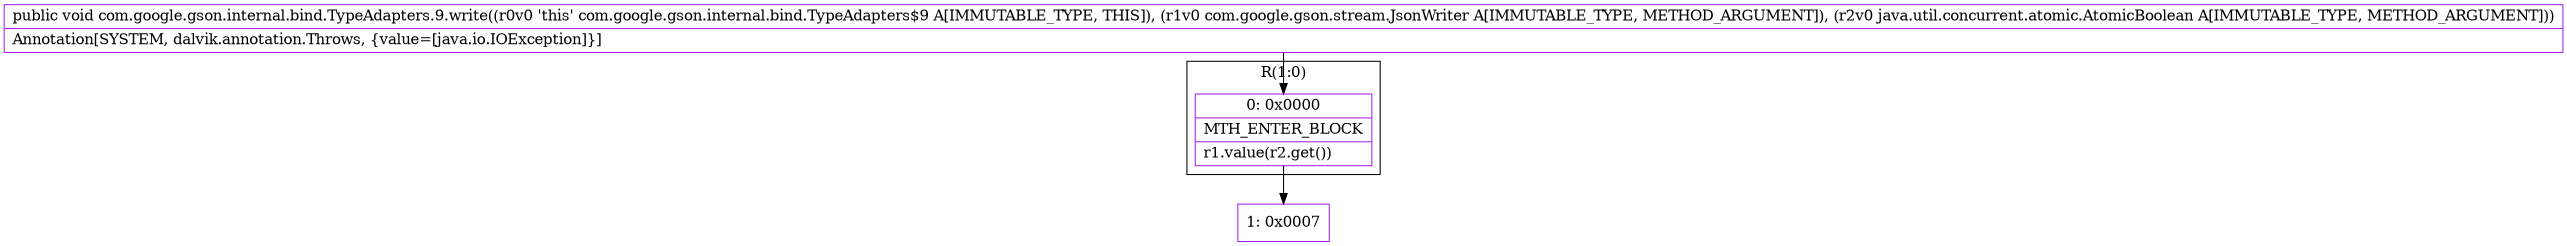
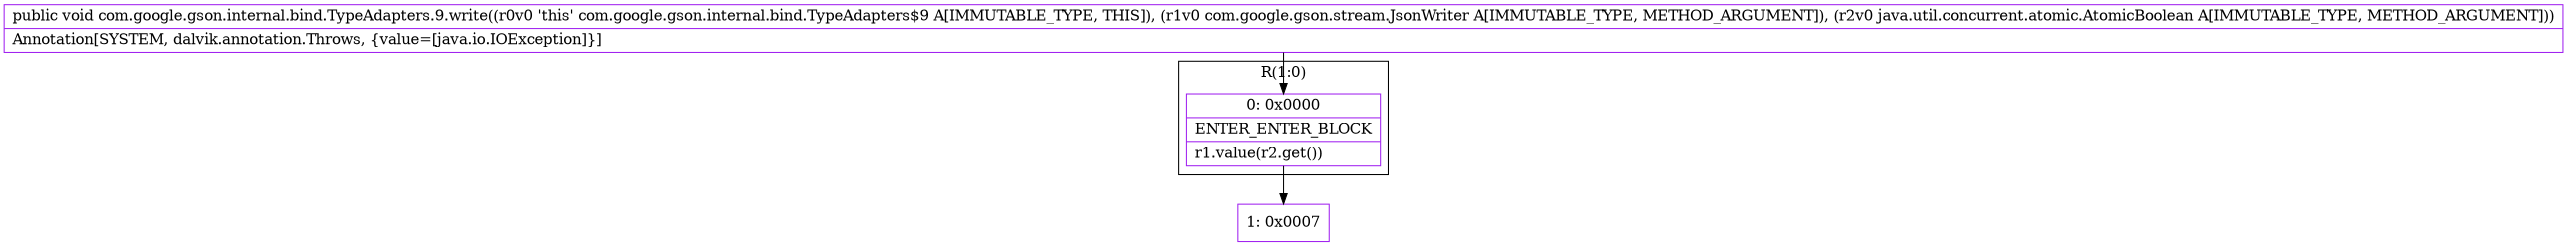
node "0: 0x0000": text "MTH_ENTER_BLOCK" -> "ENTER_ENTER_BLOCK"
